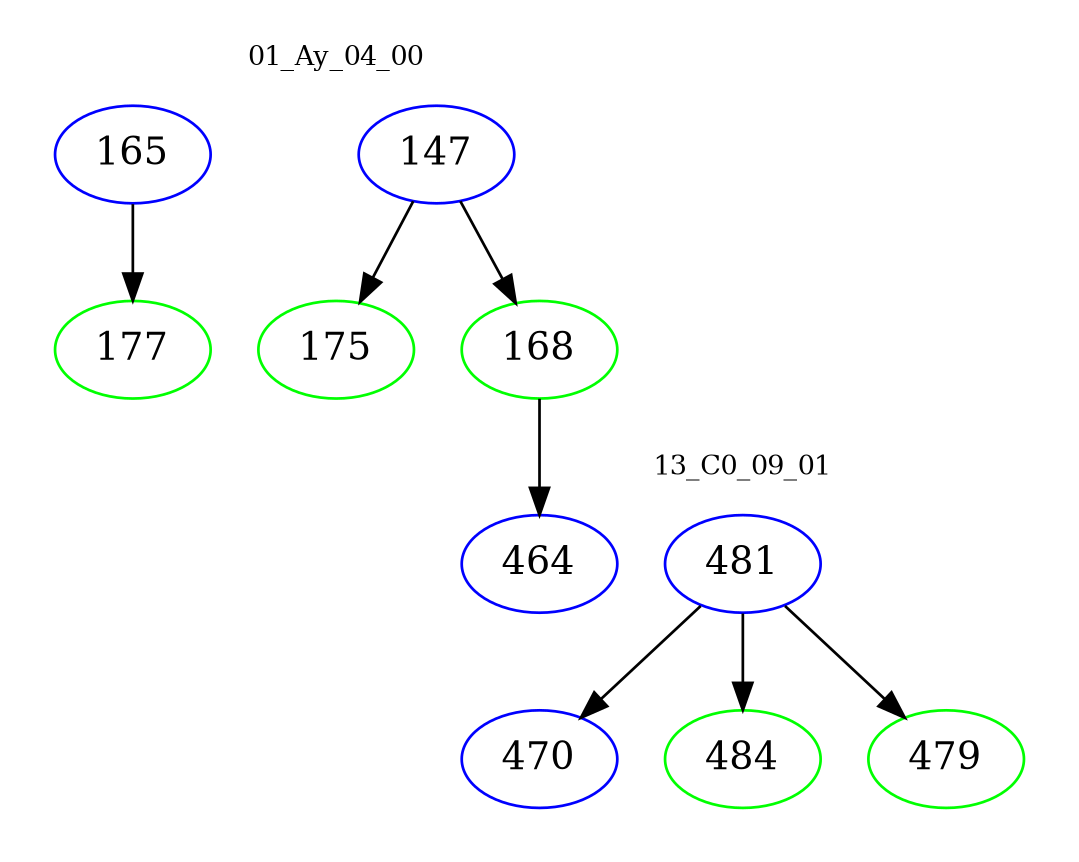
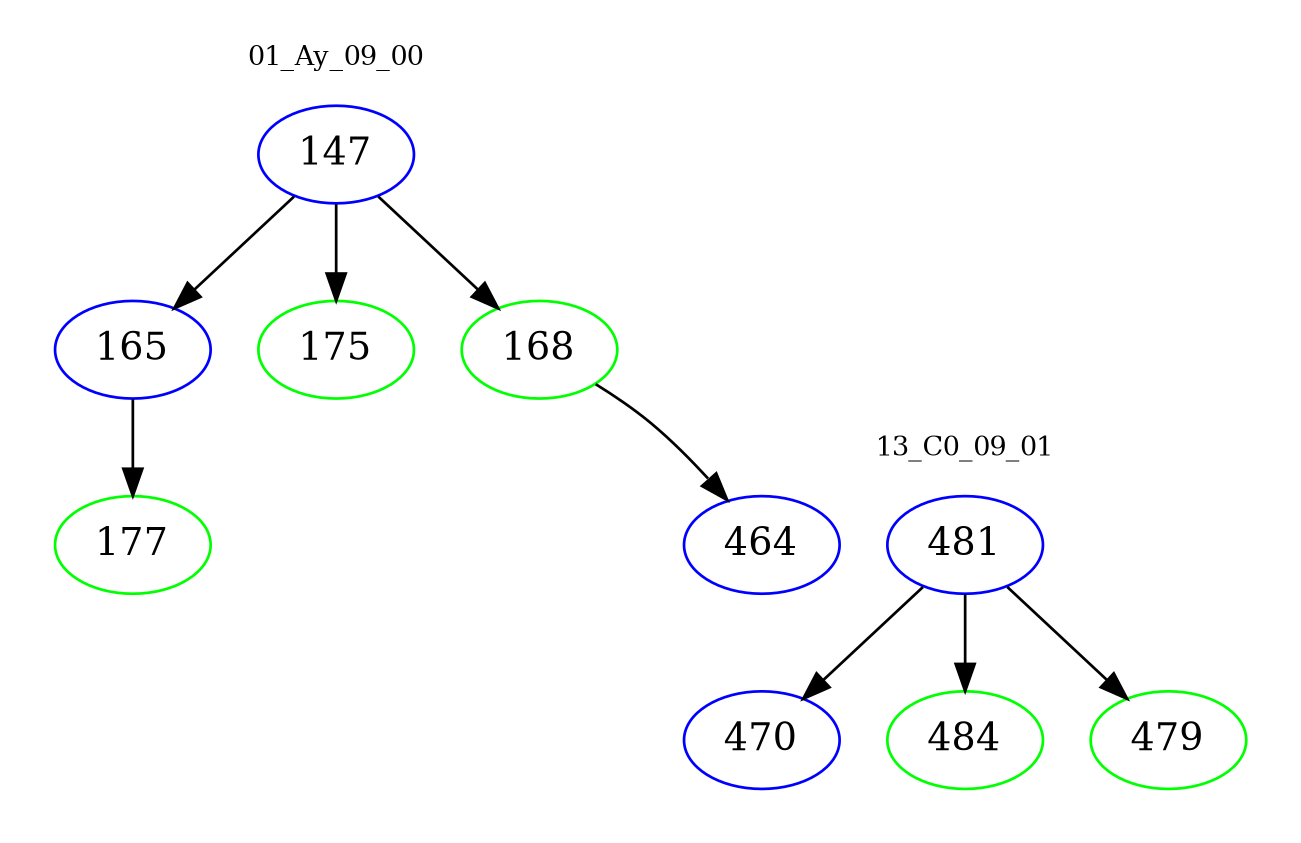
cluster "01_Ay_04_00": label "01_Ay_04_00" -> "01_Ay_09_00"
edge "147" -> "165": added
